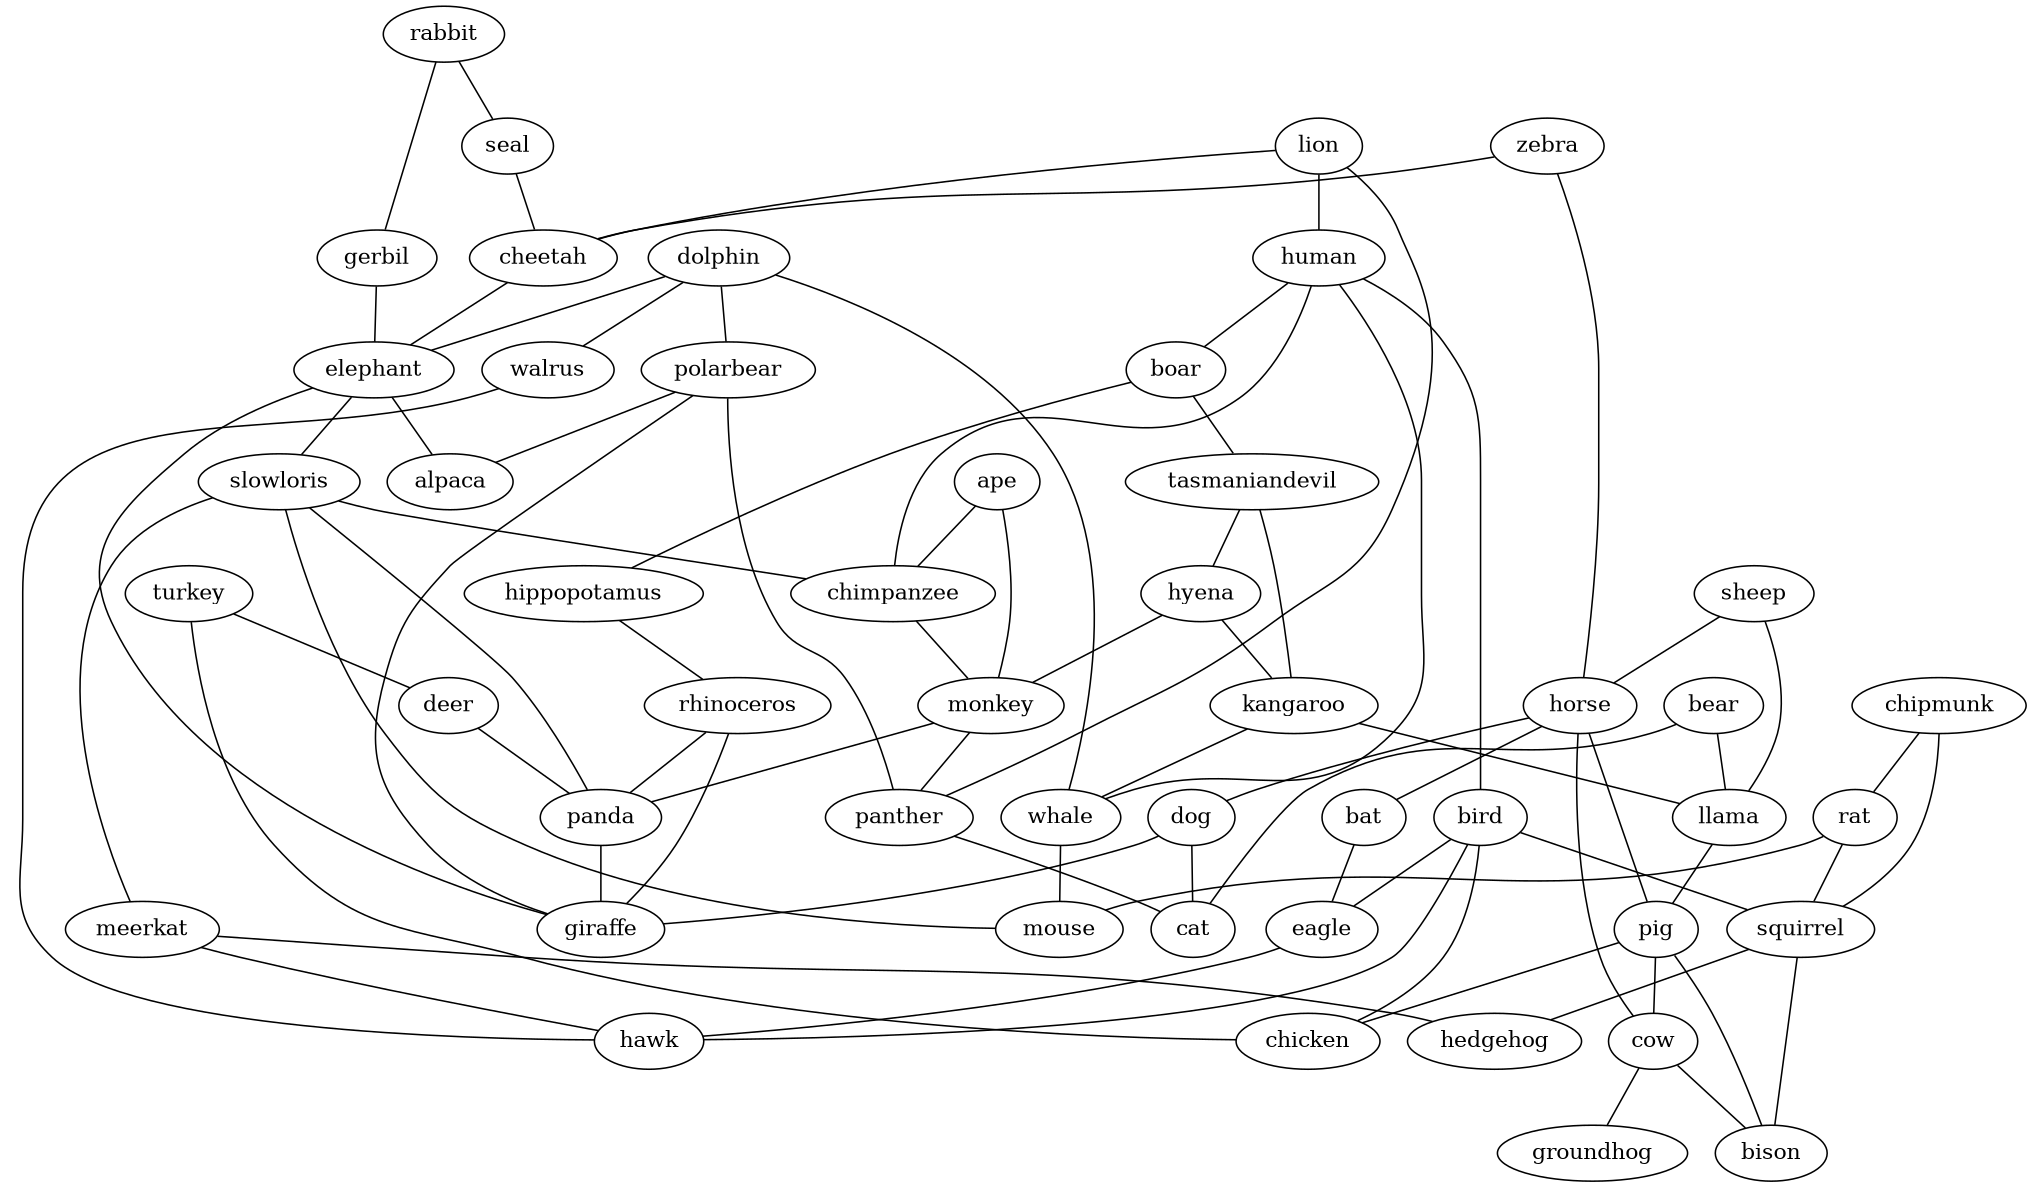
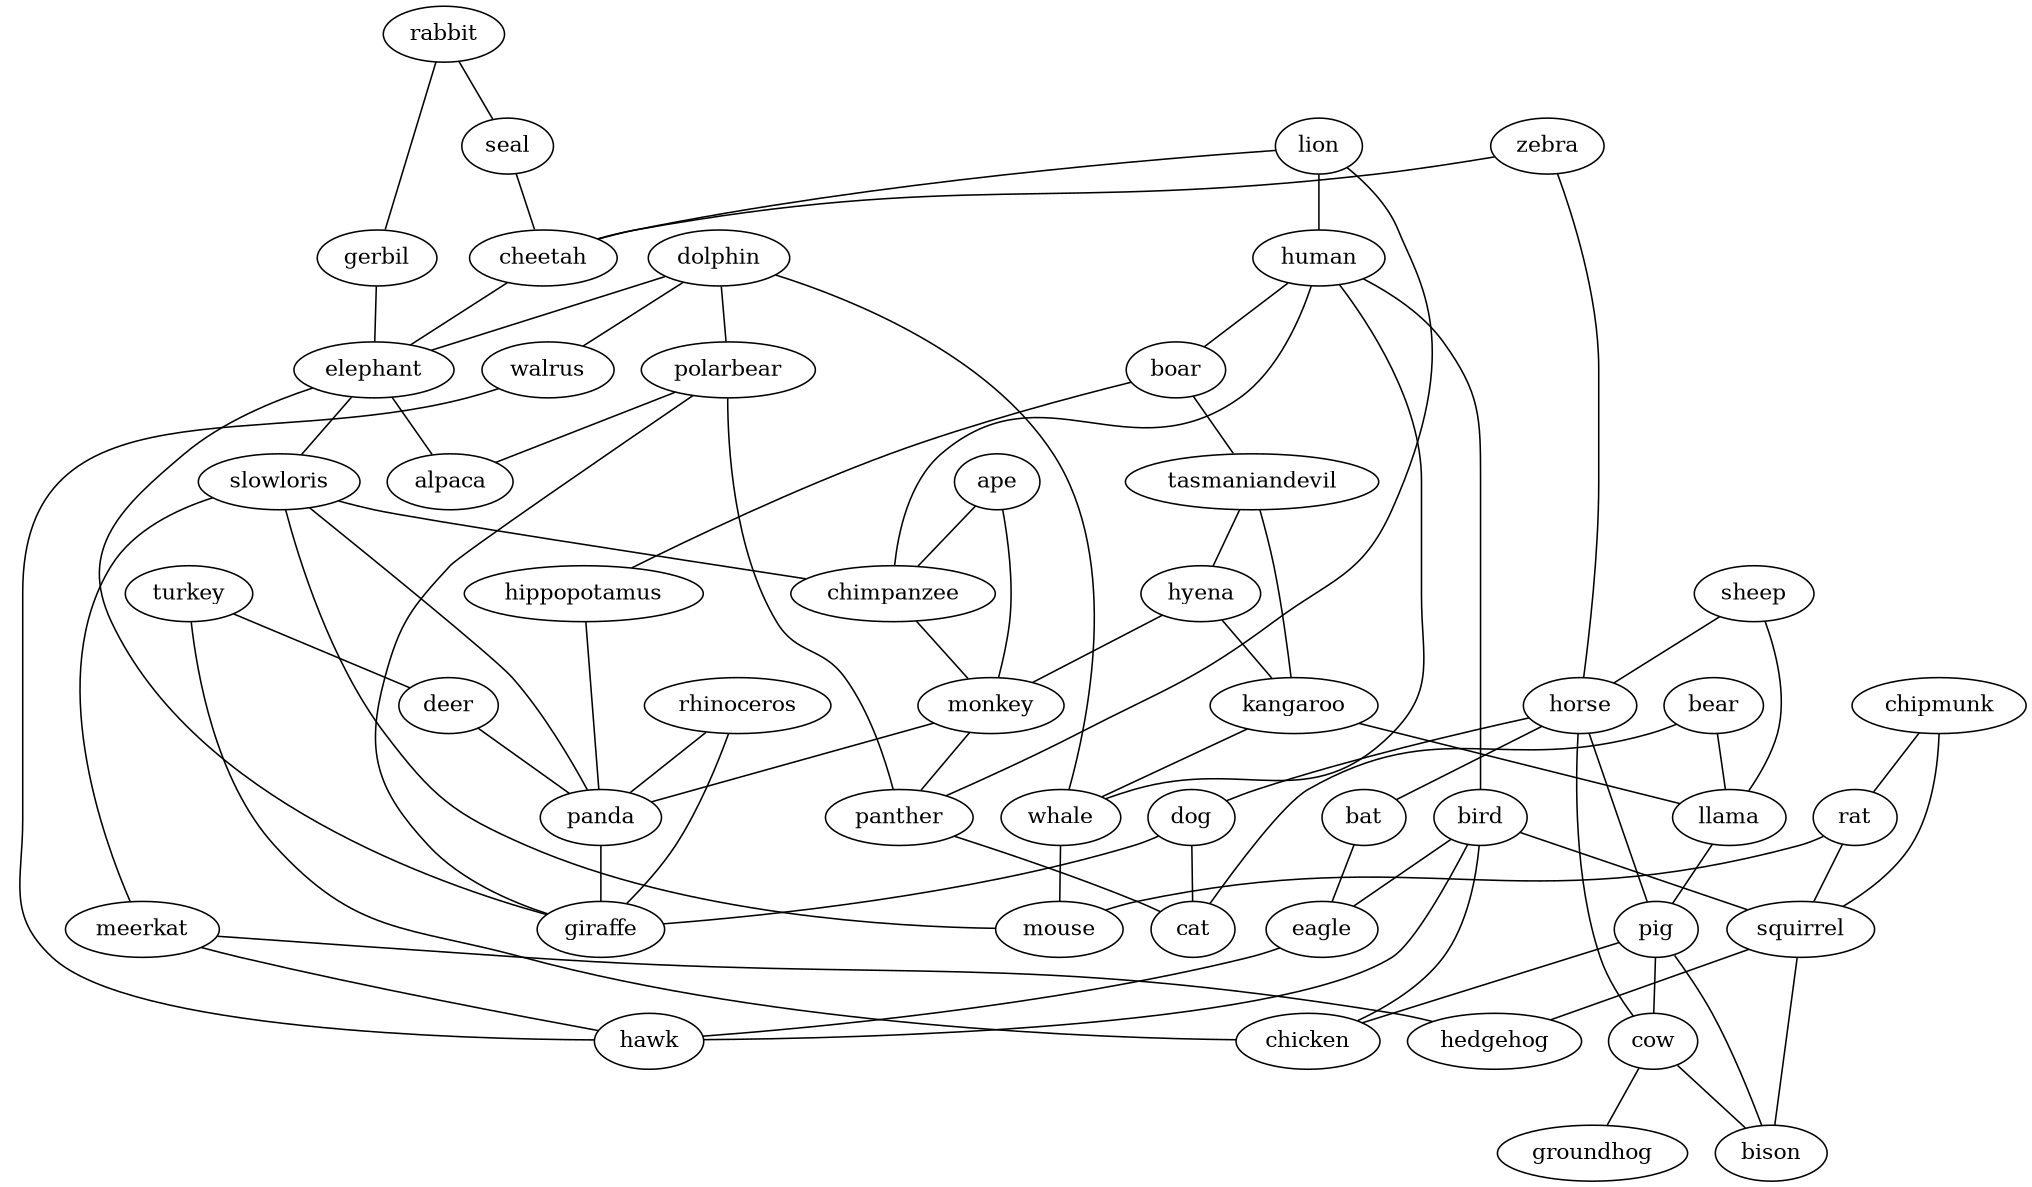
edge "hippopotamus" -- "rhinoceros": now "hippopotamus" -- "panda"
